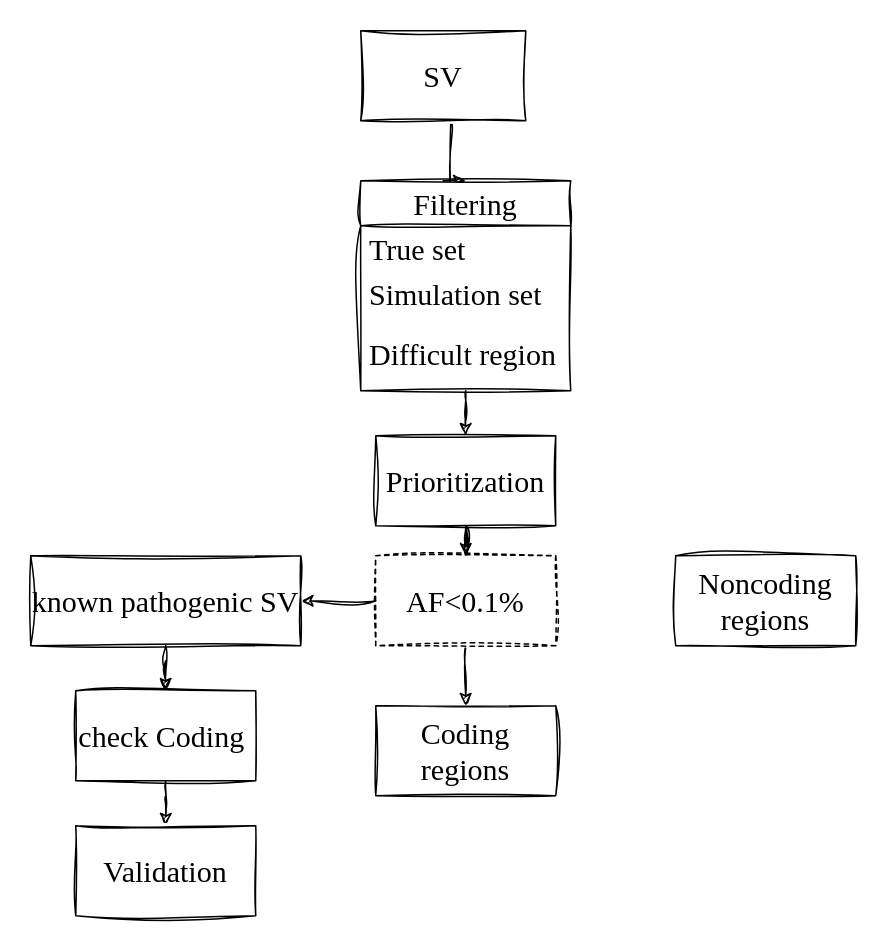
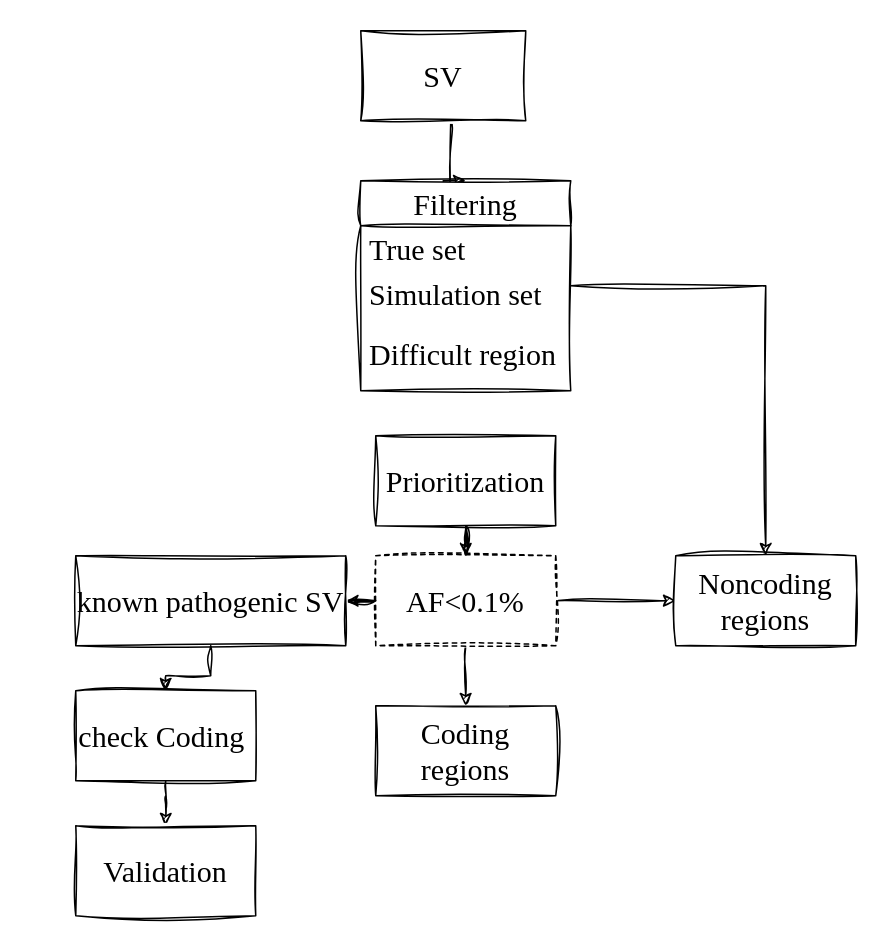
edge "Filtering" -> "Prioritization": now "Filtering" -> "Noncoding regions"
node "known pathogenic SV": moved (166, 601) -> (211, 601)
edge "AF<0.1%" -> "Noncoding regions": added
